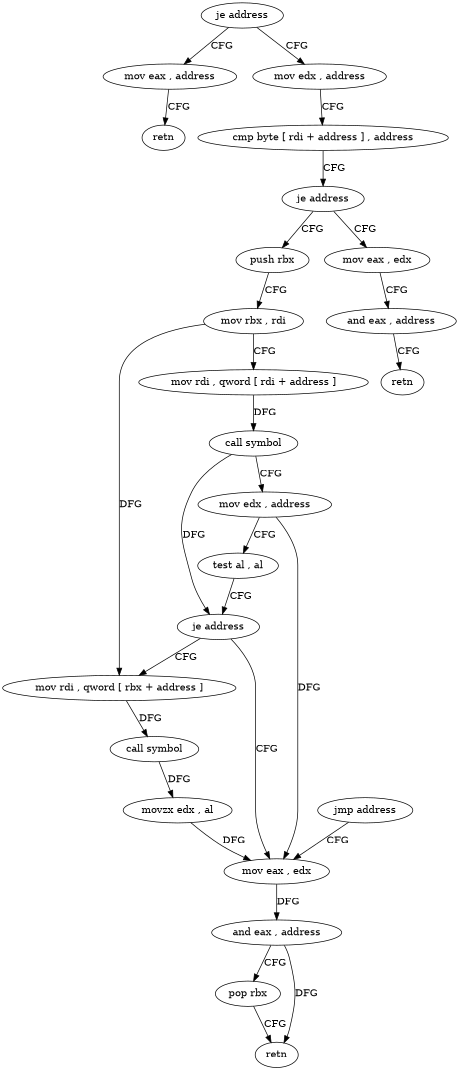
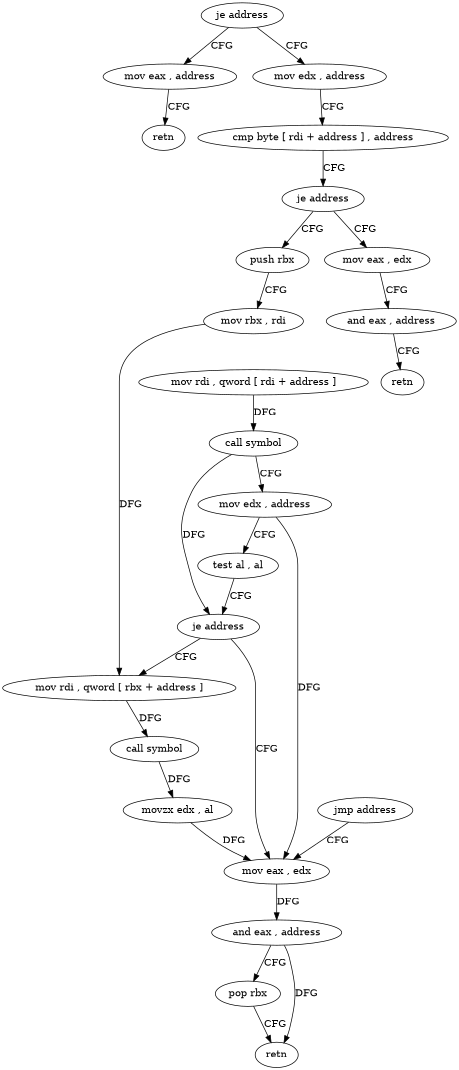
edge "mov rbx , rdi" -> "mov rdi , qword [ rdi + address ]": removed, label "CFG"
